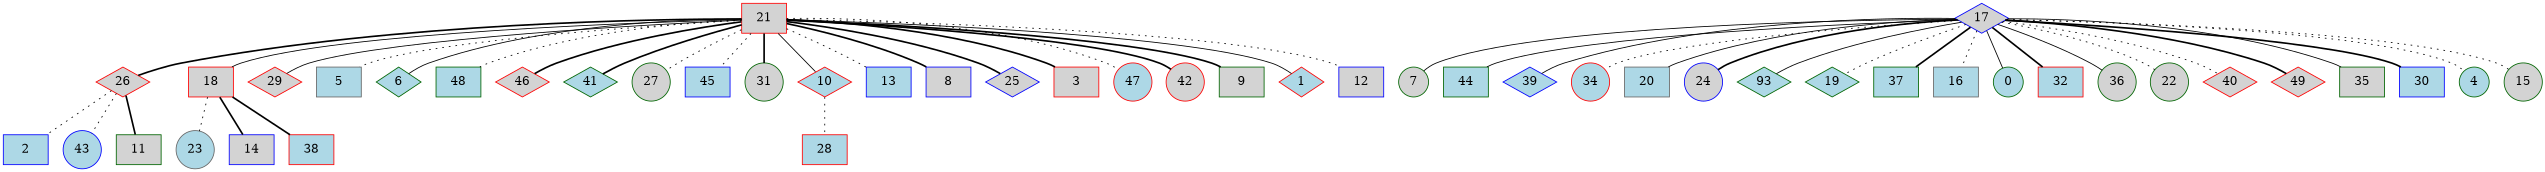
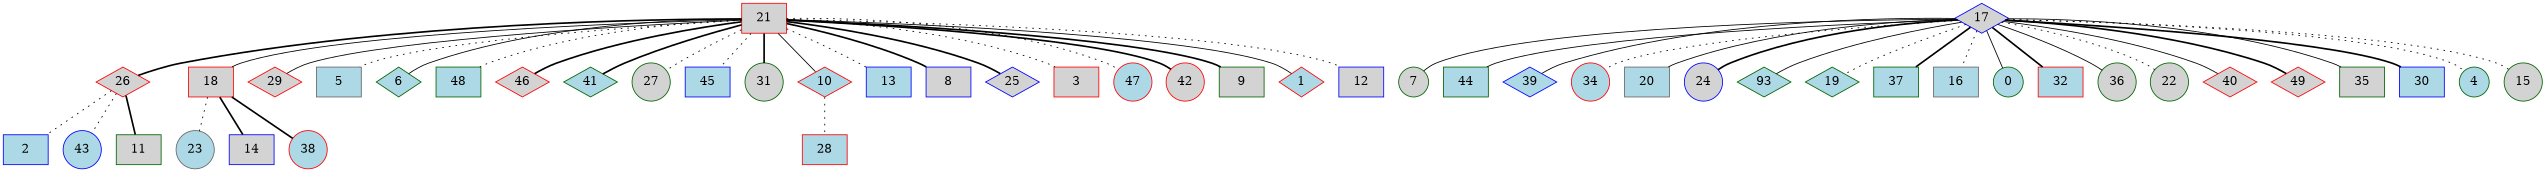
edge "21" -- "3": style bold -> dotted
edge "17" -- "40": style dotted -> solid
node "38": shape box -> circle
